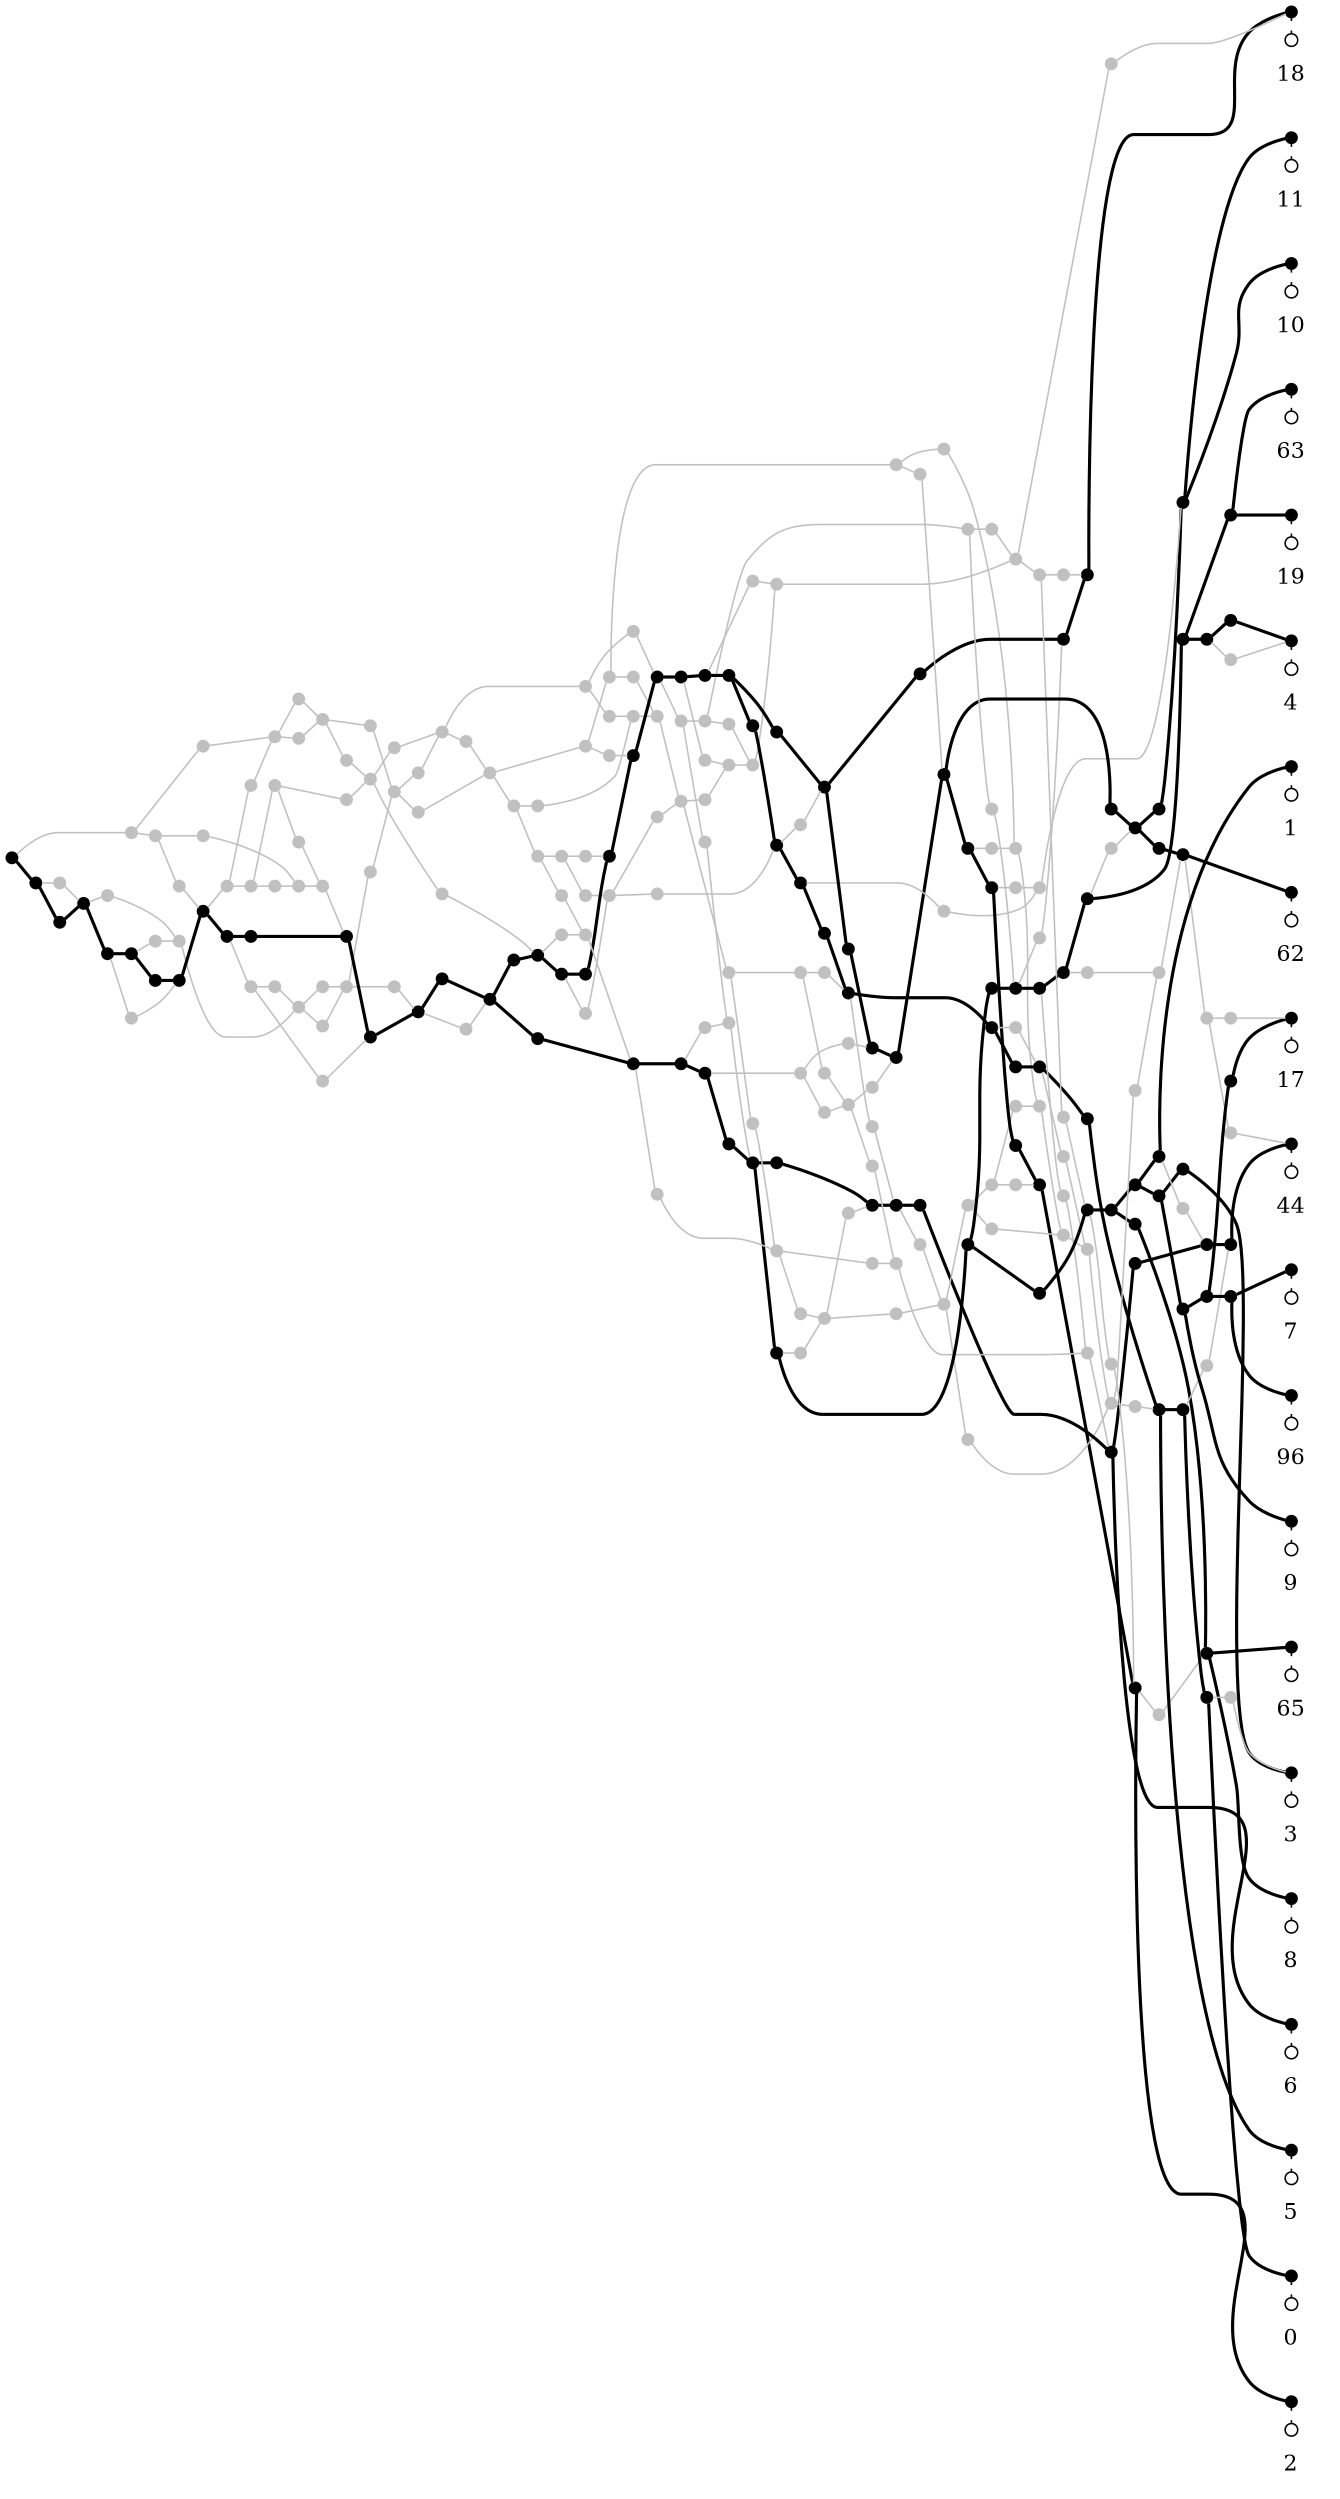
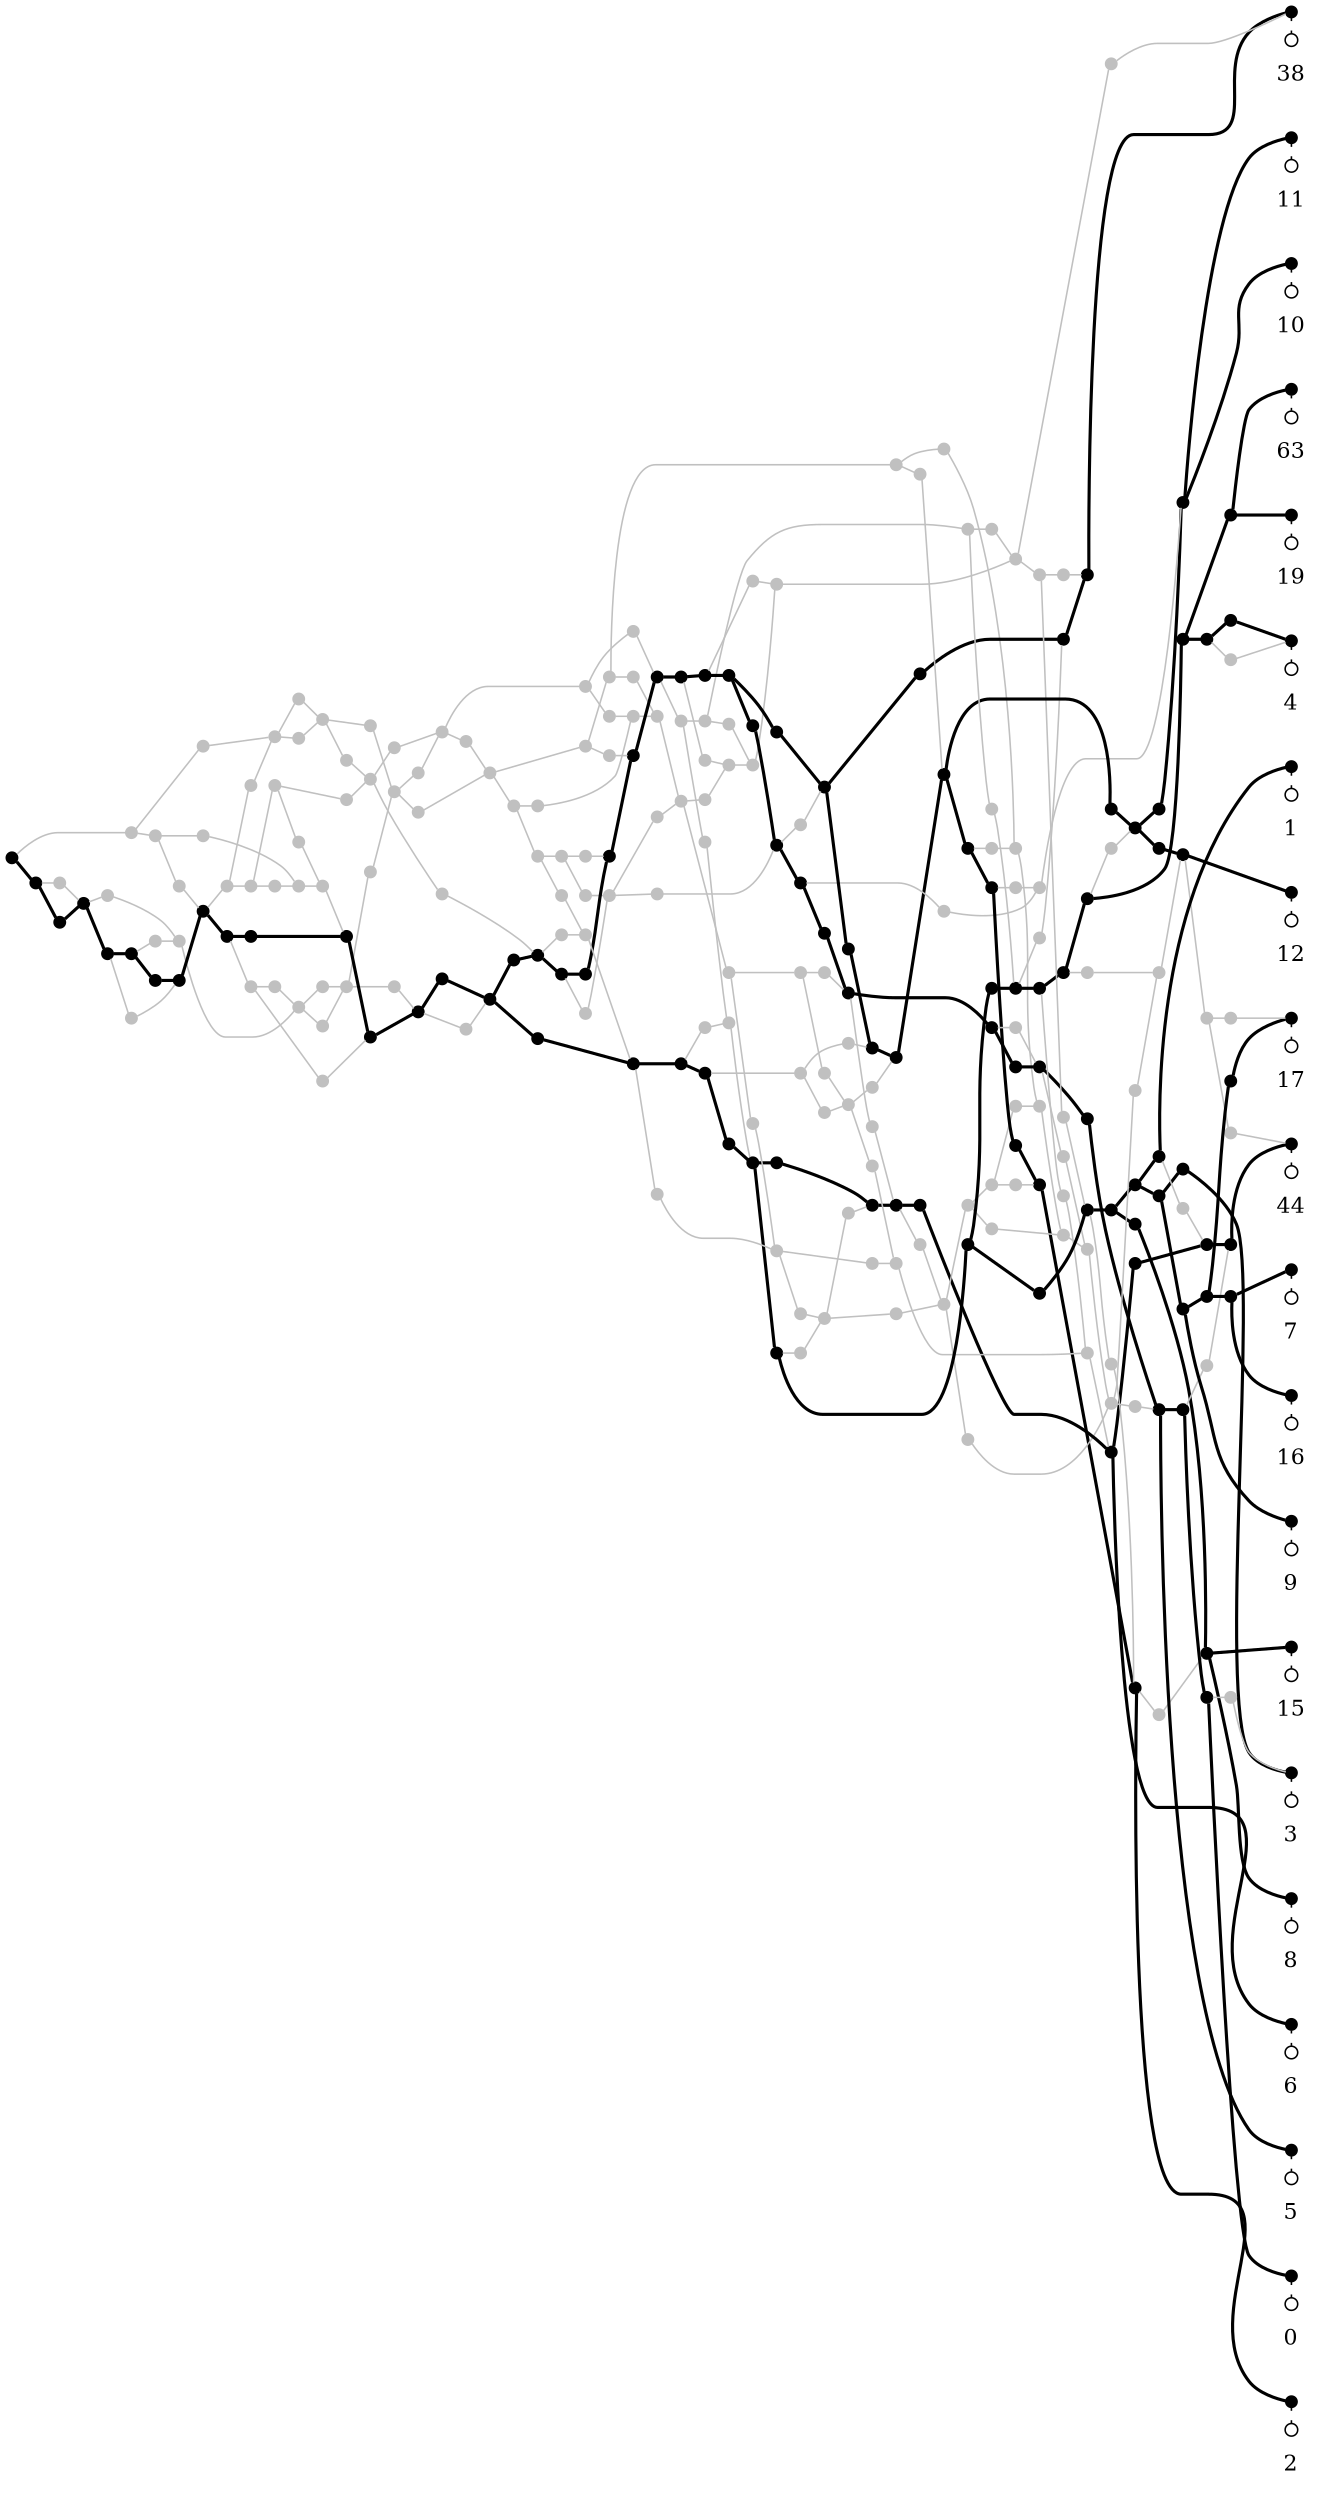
node "18": label "18" -> "38"
node "62": label "62" -> "12"
node "96": label "96" -> "16"
node "65": label "65" -> "15"
